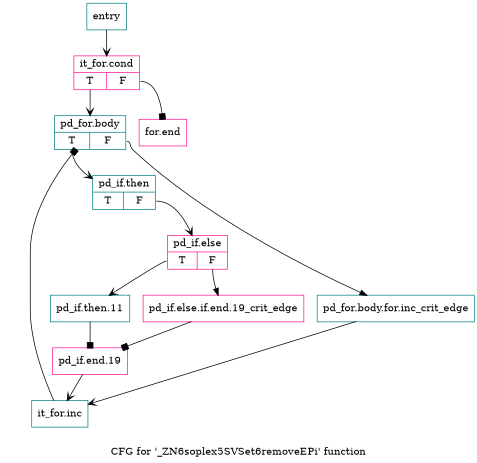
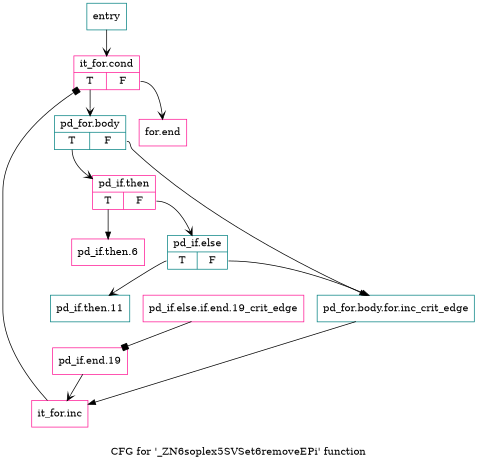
edge "it_for.cond" -> "for.end": arrowhead box -> vee
node "pd_if.then": color teal -> deeppink
node "pd_if.then.6": added
node "pd_if.else": color deeppink -> teal
edge "it_for.inc" -> "pd_for.body": now "it_for.inc" -> "it_for.cond"
edge "pd_if.else" -> "pd_if.else.if.end.19_crit_edge": now "pd_if.else" -> "pd_for.body.for.inc_crit_edge"
edge "pd_if.then.11" -> "pd_if.end.19": removed
edge "pd_for.body.for.inc_crit_edge" -> "it_for.inc": arrowhead vee -> normal
node "it_for.inc": color teal -> deeppink
